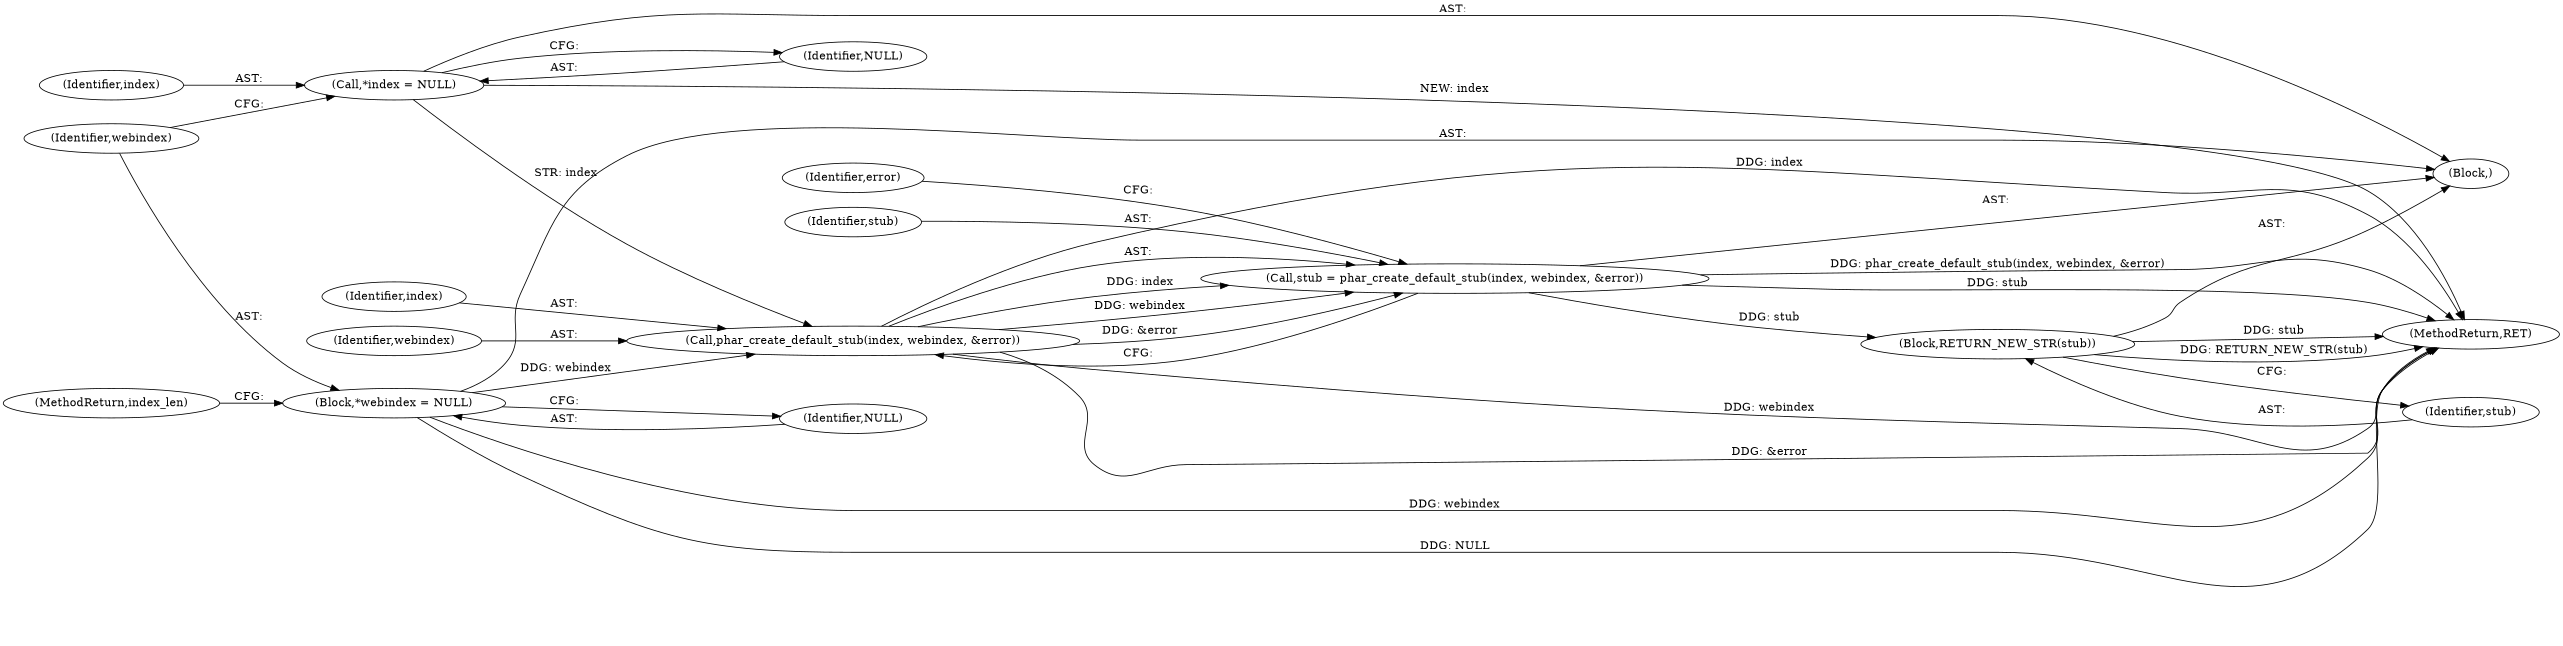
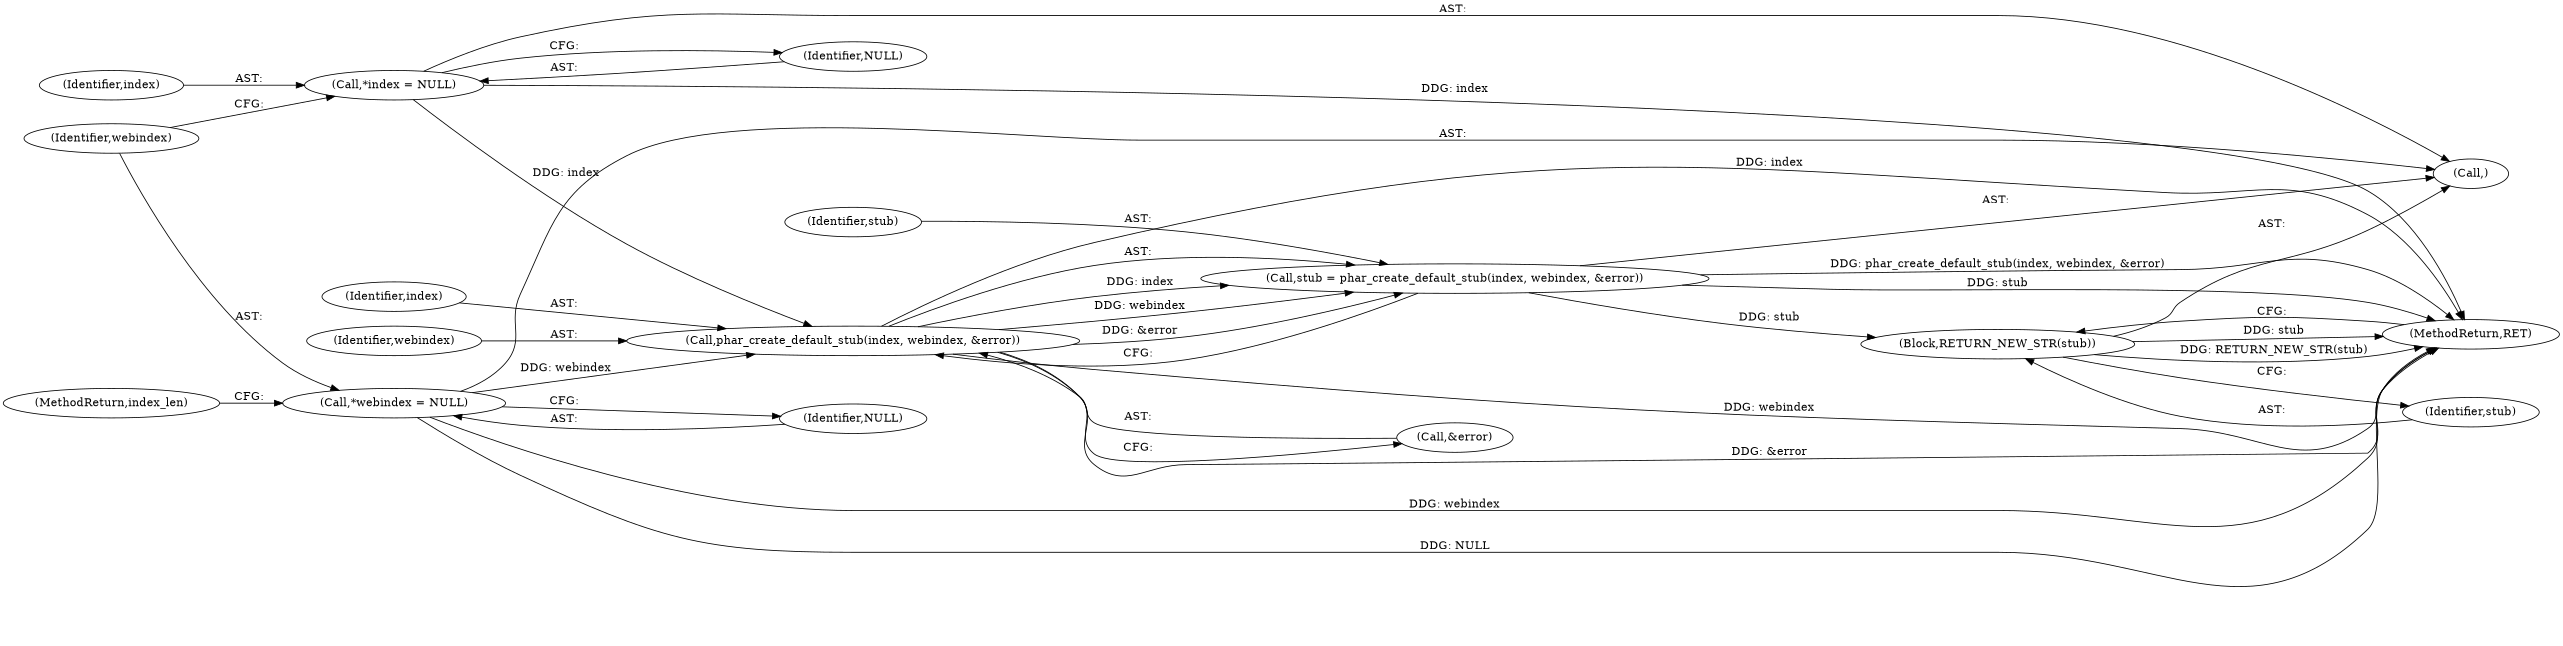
edge "(Call,*index = NULL)" -> "(MethodReturn,RET)": label "NEW: index" -> "DDG: index"
edge "(Call,*index = NULL)" -> "(Call,phar_create_default_stub(index, webindex, &error))": label "STR: index" -> "DDG: index"
node "(Block,)": label "(Block,)" -> "(Call,)"
node "(Identifier,error)": removed
edge "(MethodReturn,RET)" -> "(Block,RETURN_NEW_STR(stub))": added, label "CFG:"
node "(Block,*webindex = NULL)": label "(Block,*webindex = NULL)" -> "(Call,*webindex = NULL)"
node "(Call,&error)": added
